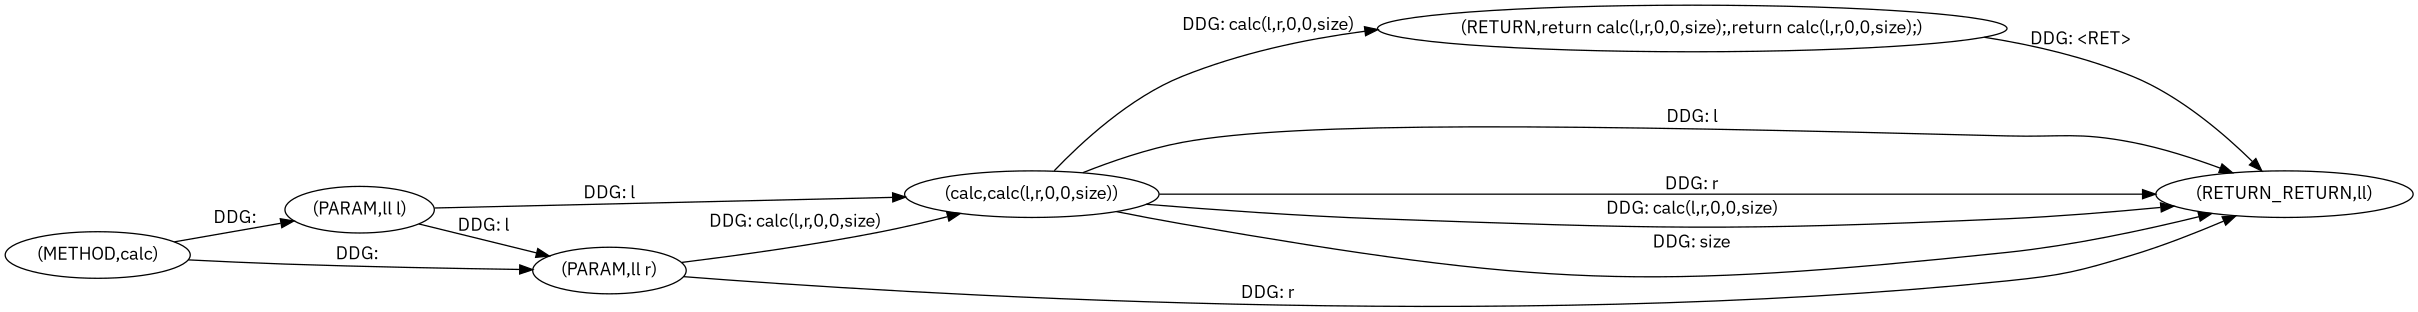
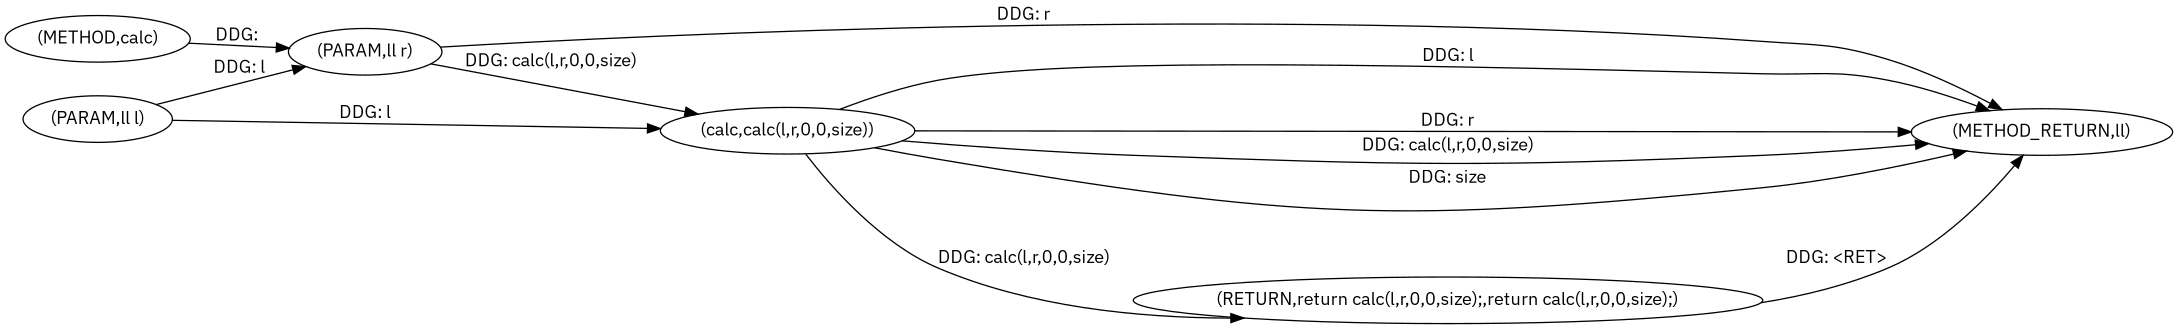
node "(RETURN_RETURN,ll)": label "(RETURN_RETURN,ll)" -> "(METHOD_RETURN,ll)"
edge "(METHOD,calc)" -> "(PARAM,ll l)": removed, label "DDG:"
